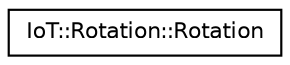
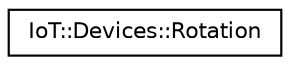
node "IoT::Rotation::Rotation": label "IoT::Rotation::Rotation" -> "IoT::Devices::Rotation"
